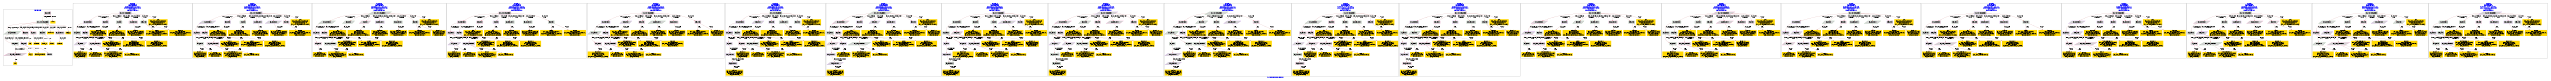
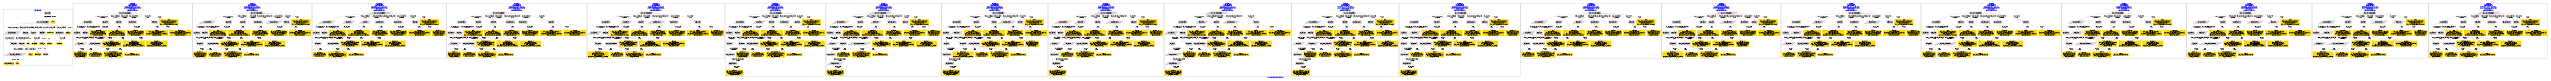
edge "E8_Birth1" -> "provenance": label "P43_has_dimension" -> "P3_has_note"
edge "E39_Actor1" -> "artist_uri": label "classLink" -> "P108i_was_produced_by"
node "technique_provenance": label "technique_provenance" -> "technique_uri"
node "artist_appellation_uri": added
